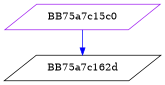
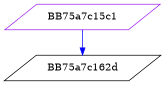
node "BB75a7c15c0": label "BB75a7c15c0" -> "BB75a7c15c1"
